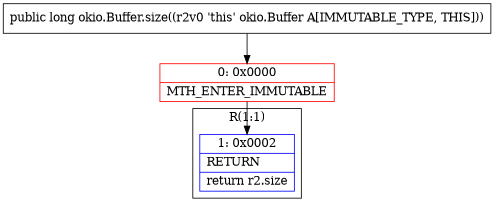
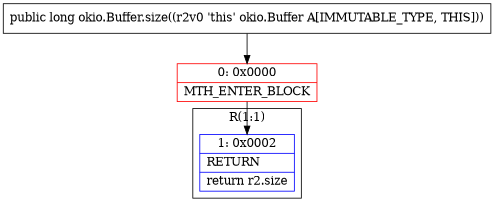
node "0: 0x0000": text "MTH_ENTER_IMMUTABLE" -> "MTH_ENTER_BLOCK"
